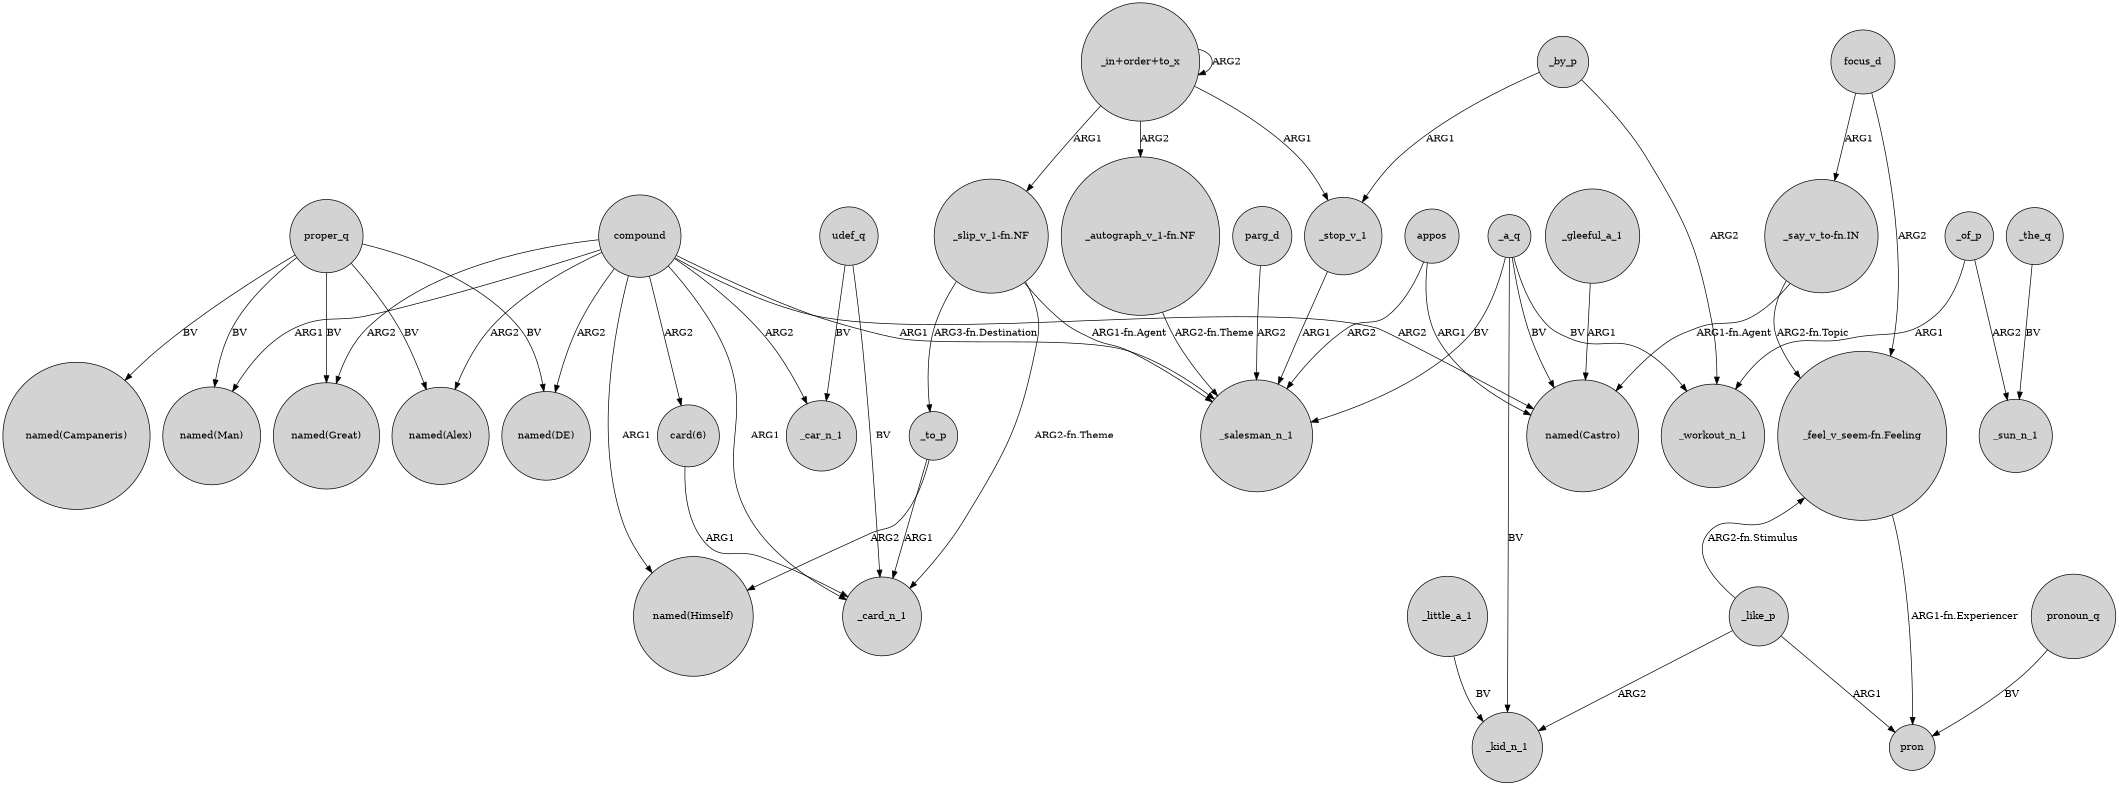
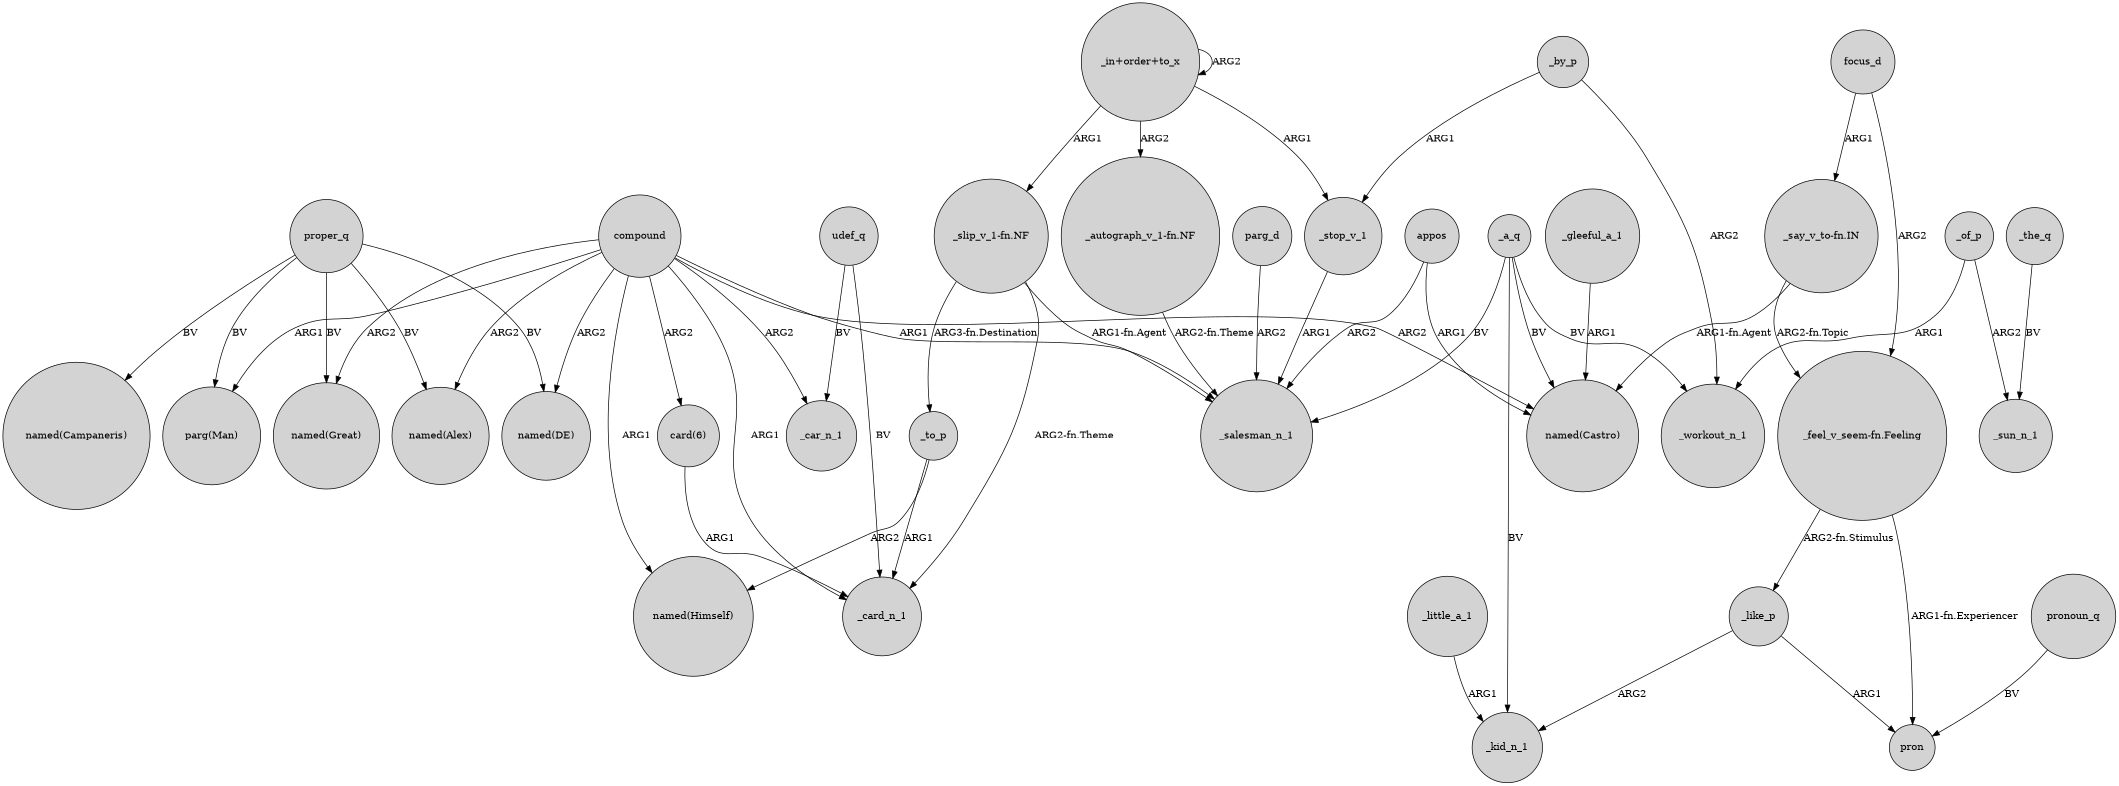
node "named(Man)": label "named(Man)" -> "parg(Man)"
edge "_like_p" -> "_feel_v_seem-fn.Feeling": reversed
edge "_little_a_1" -> "_kid_n_1": label "BV" -> "ARG1"
